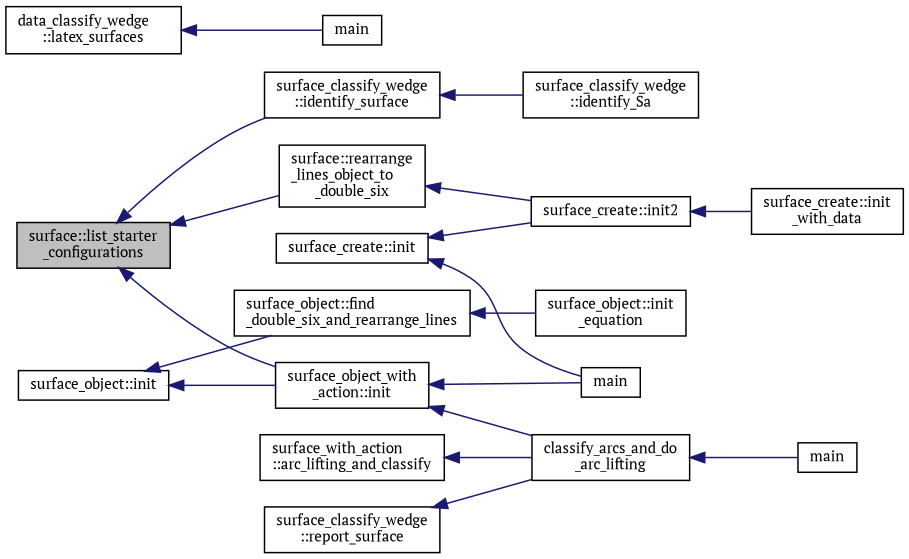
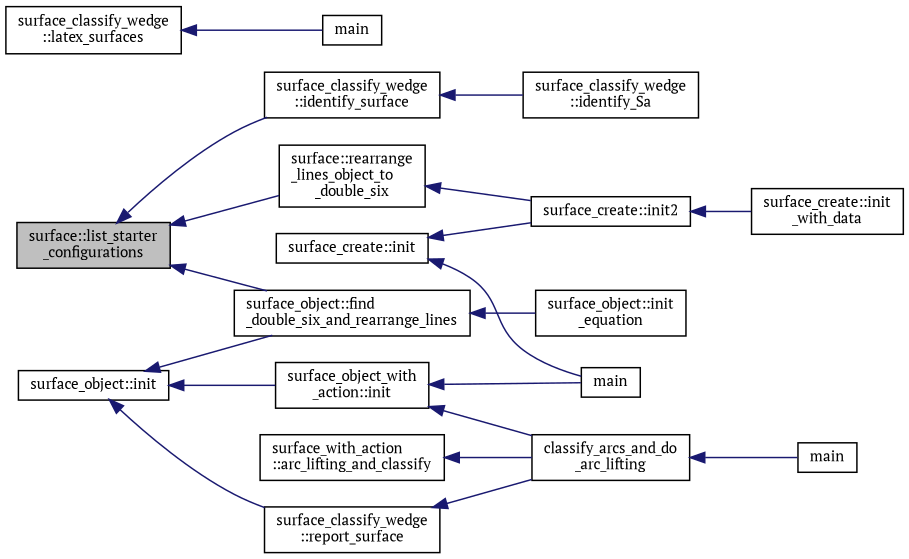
node "data_classify_wedge ::latex_surfaces": label "data_classify_wedge ::latex_surfaces" -> "surface_classify_wedge ::latex_surfaces"
edge "surface_object_with _action::init" -> "surface::list_starter _configurations": now "surface_object::find _double_six_and_rearrange_lines" -> "surface::list_starter _configurations"
edge "surface_classify_wedge ::report_surface" -> "surface_object::init": added
